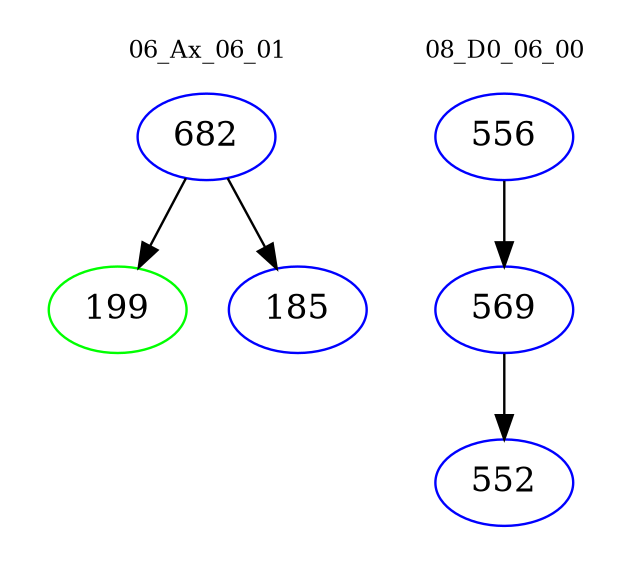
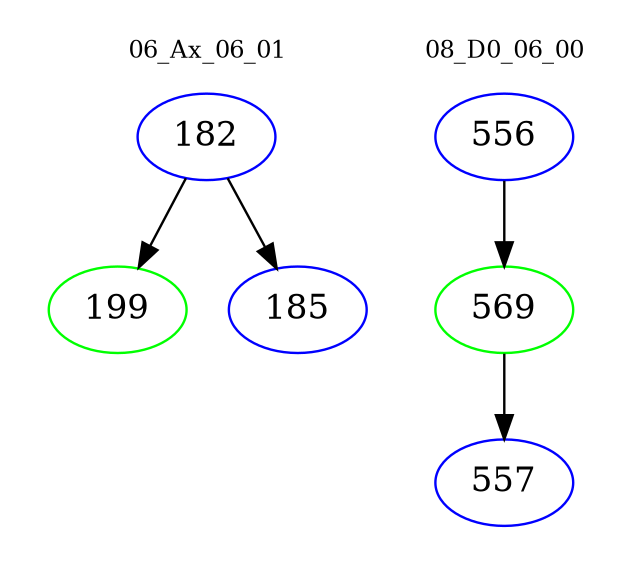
node "682": label "682" -> "182"
node "569": color blue -> green
node "552": label "552" -> "557"
